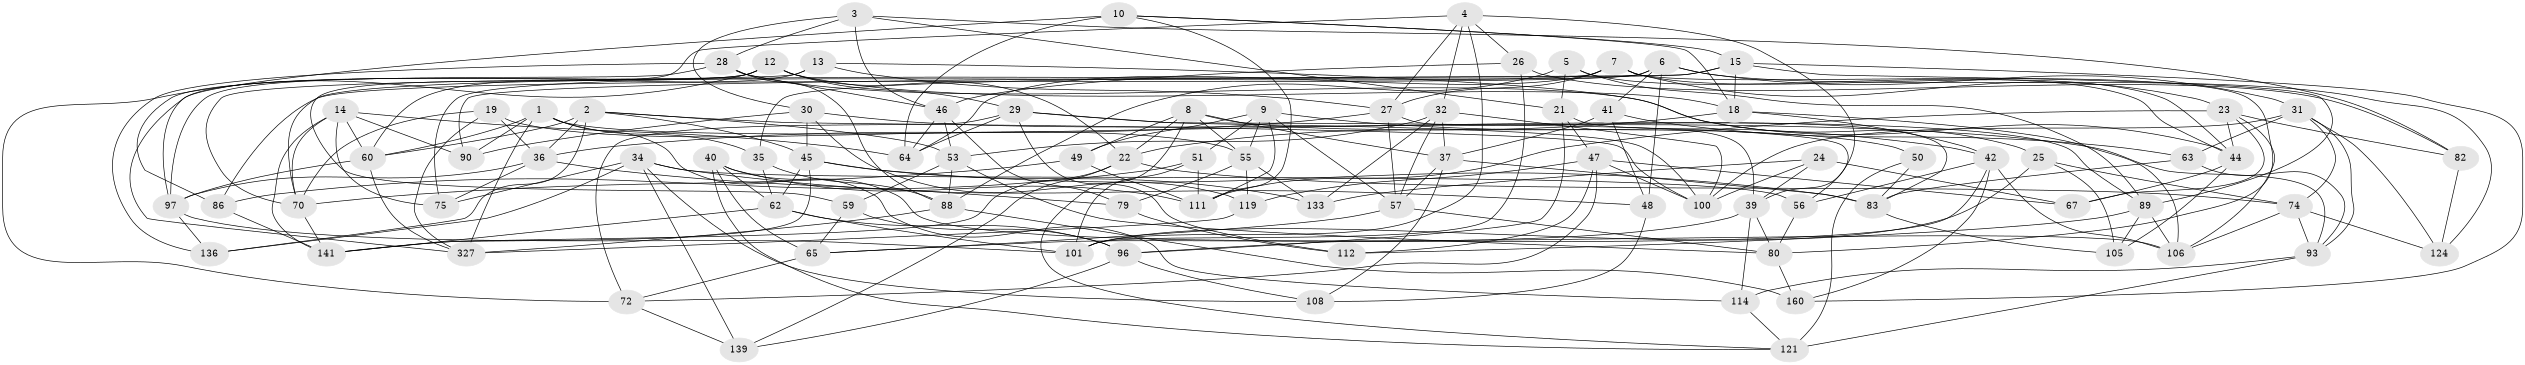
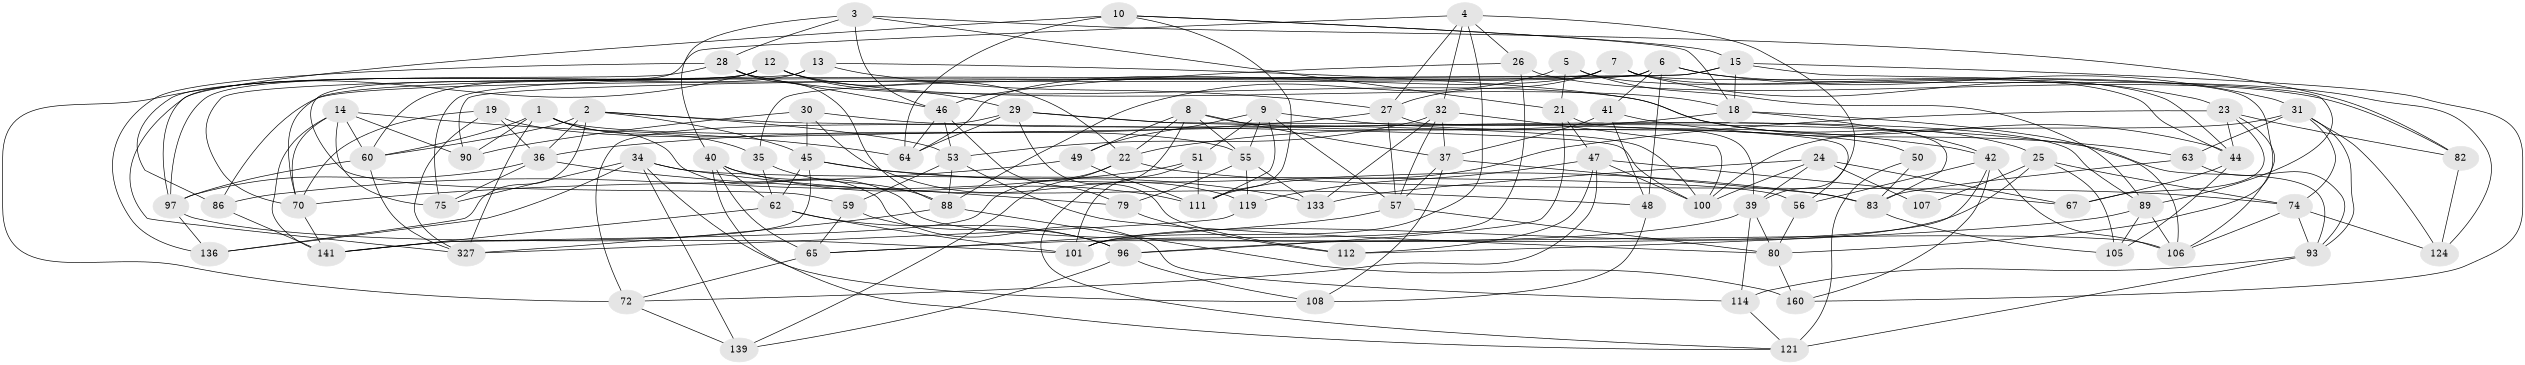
edge "3" -- "30": now "3" -- "40"
node "107": added
